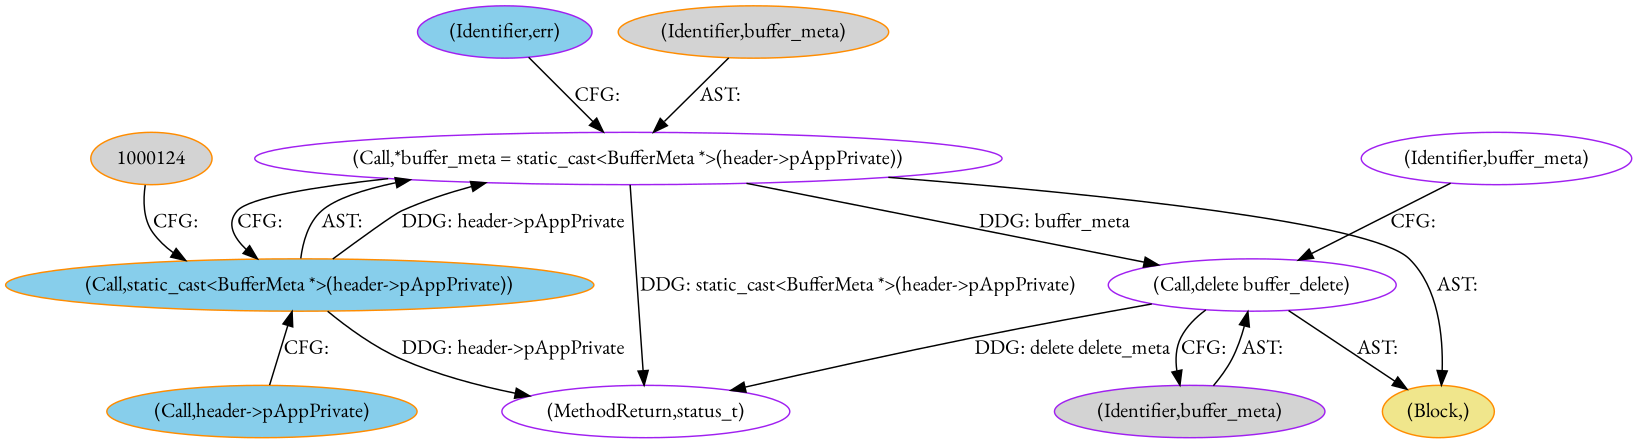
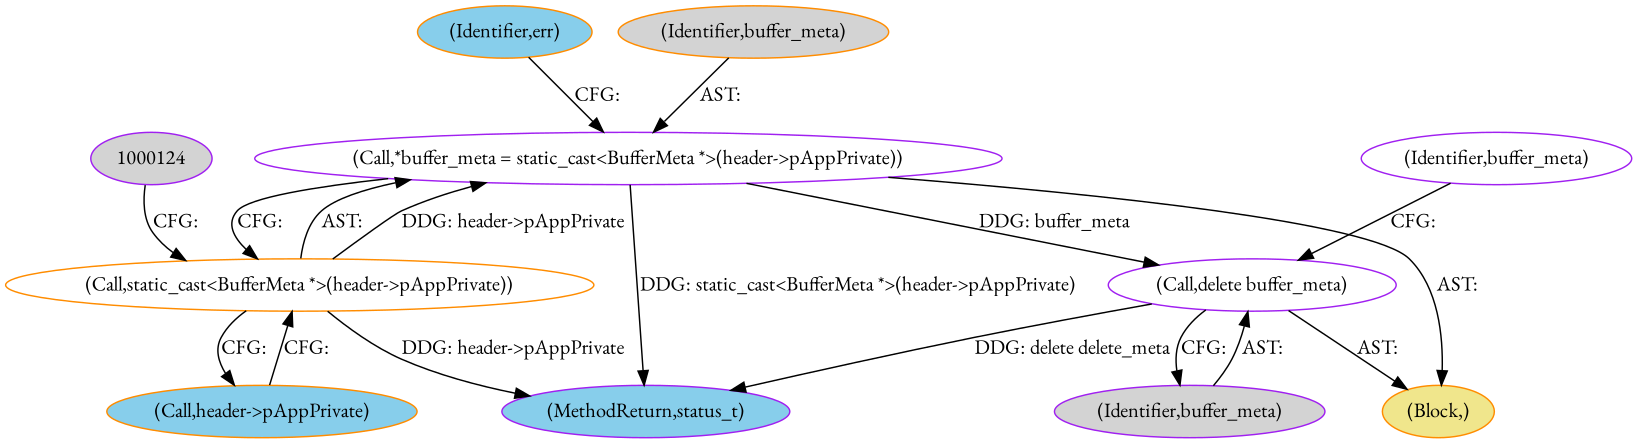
node "(Identifier,err)": color purple -> darkorange
node "1000124": color darkorange -> purple
node "(Call,static_cast<BufferMeta *>(header->pAppPrivate))": fillcolor skyblue -> white
node "(Call,delete buffer_delete)": label "(Call,delete buffer_delete)" -> "(Call,delete buffer_meta)"
edge "(Call,static_cast<BufferMeta *>(header->pAppPrivate))" -> "(Call,header->pAppPrivate)": added, label "CFG:"
node "(MethodReturn,status_t)": fillcolor white -> skyblue
